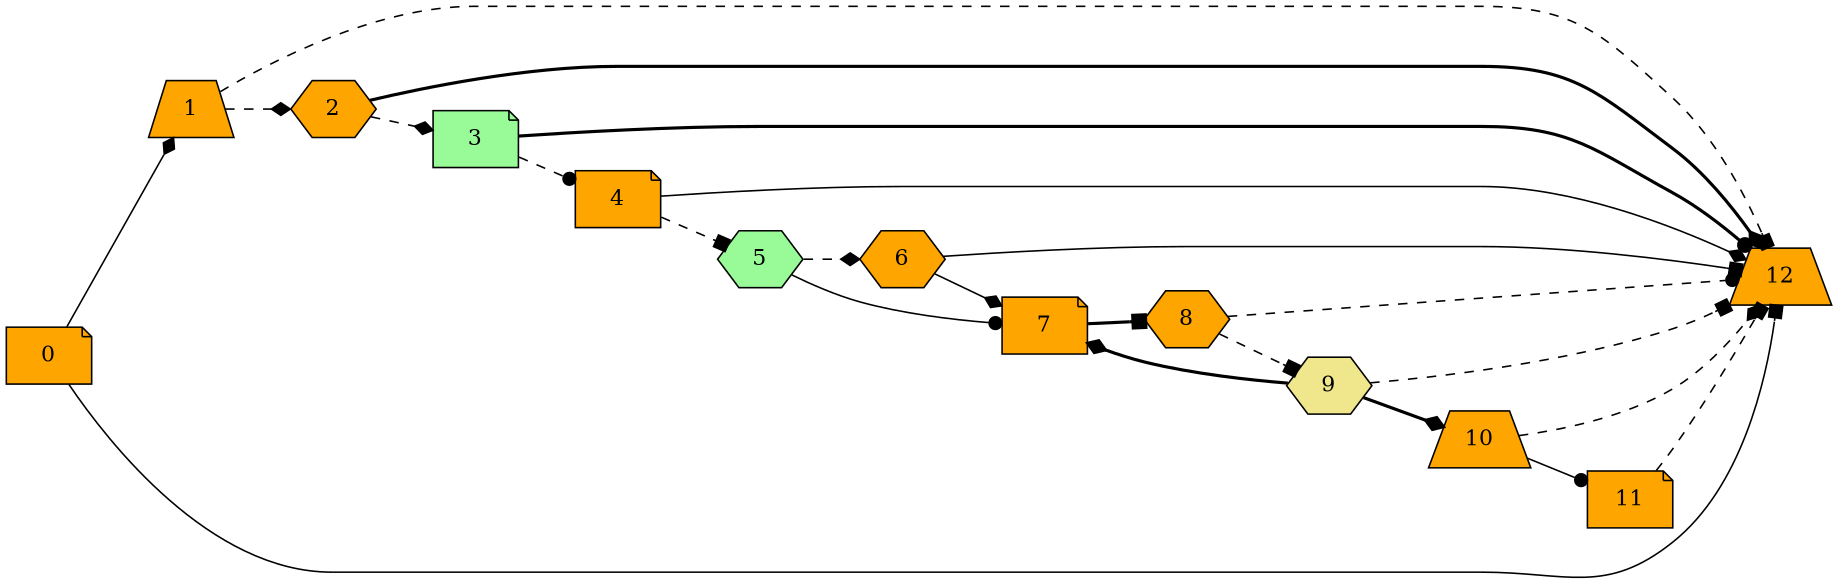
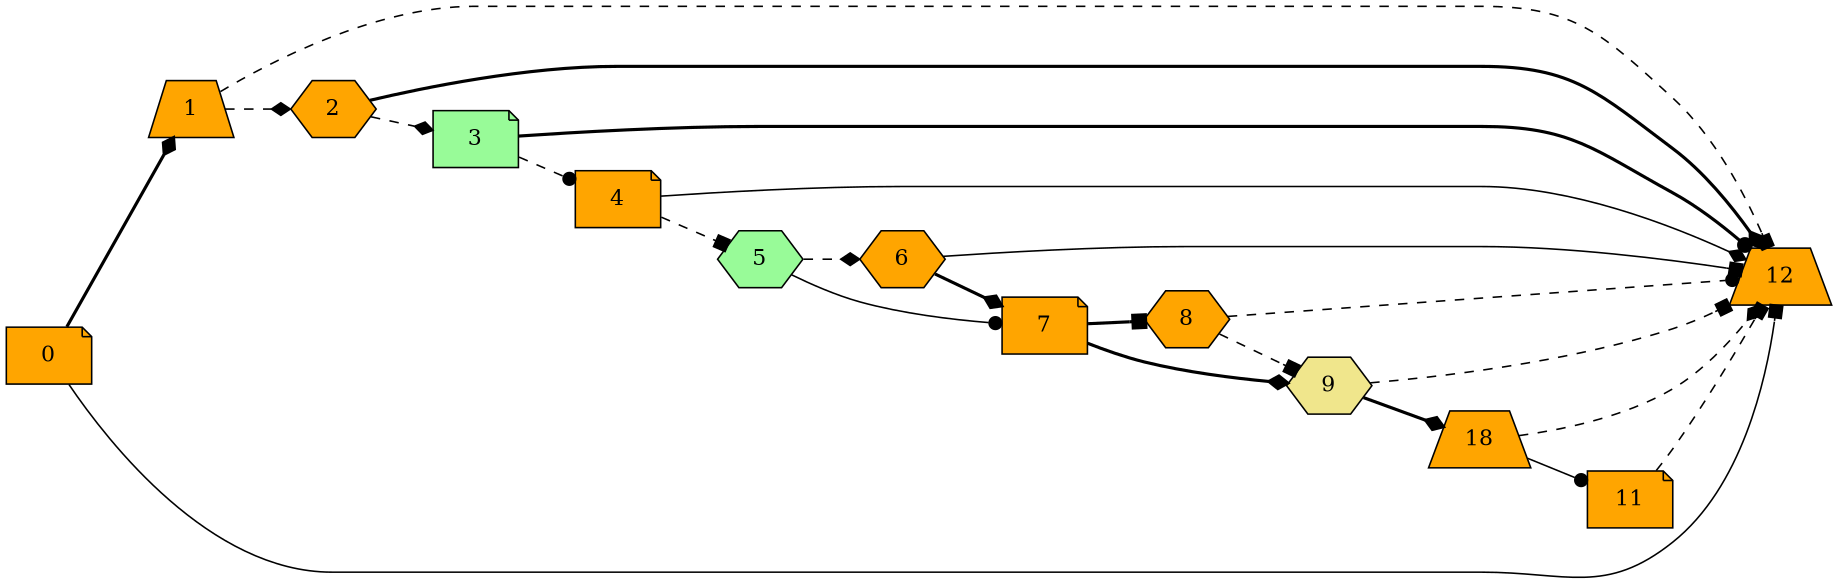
edge "0" -> "1": style solid -> bold
edge "6" -> "7": style solid -> bold
edge "9" -> "7": reversed
node "10": label "10" -> "18"
